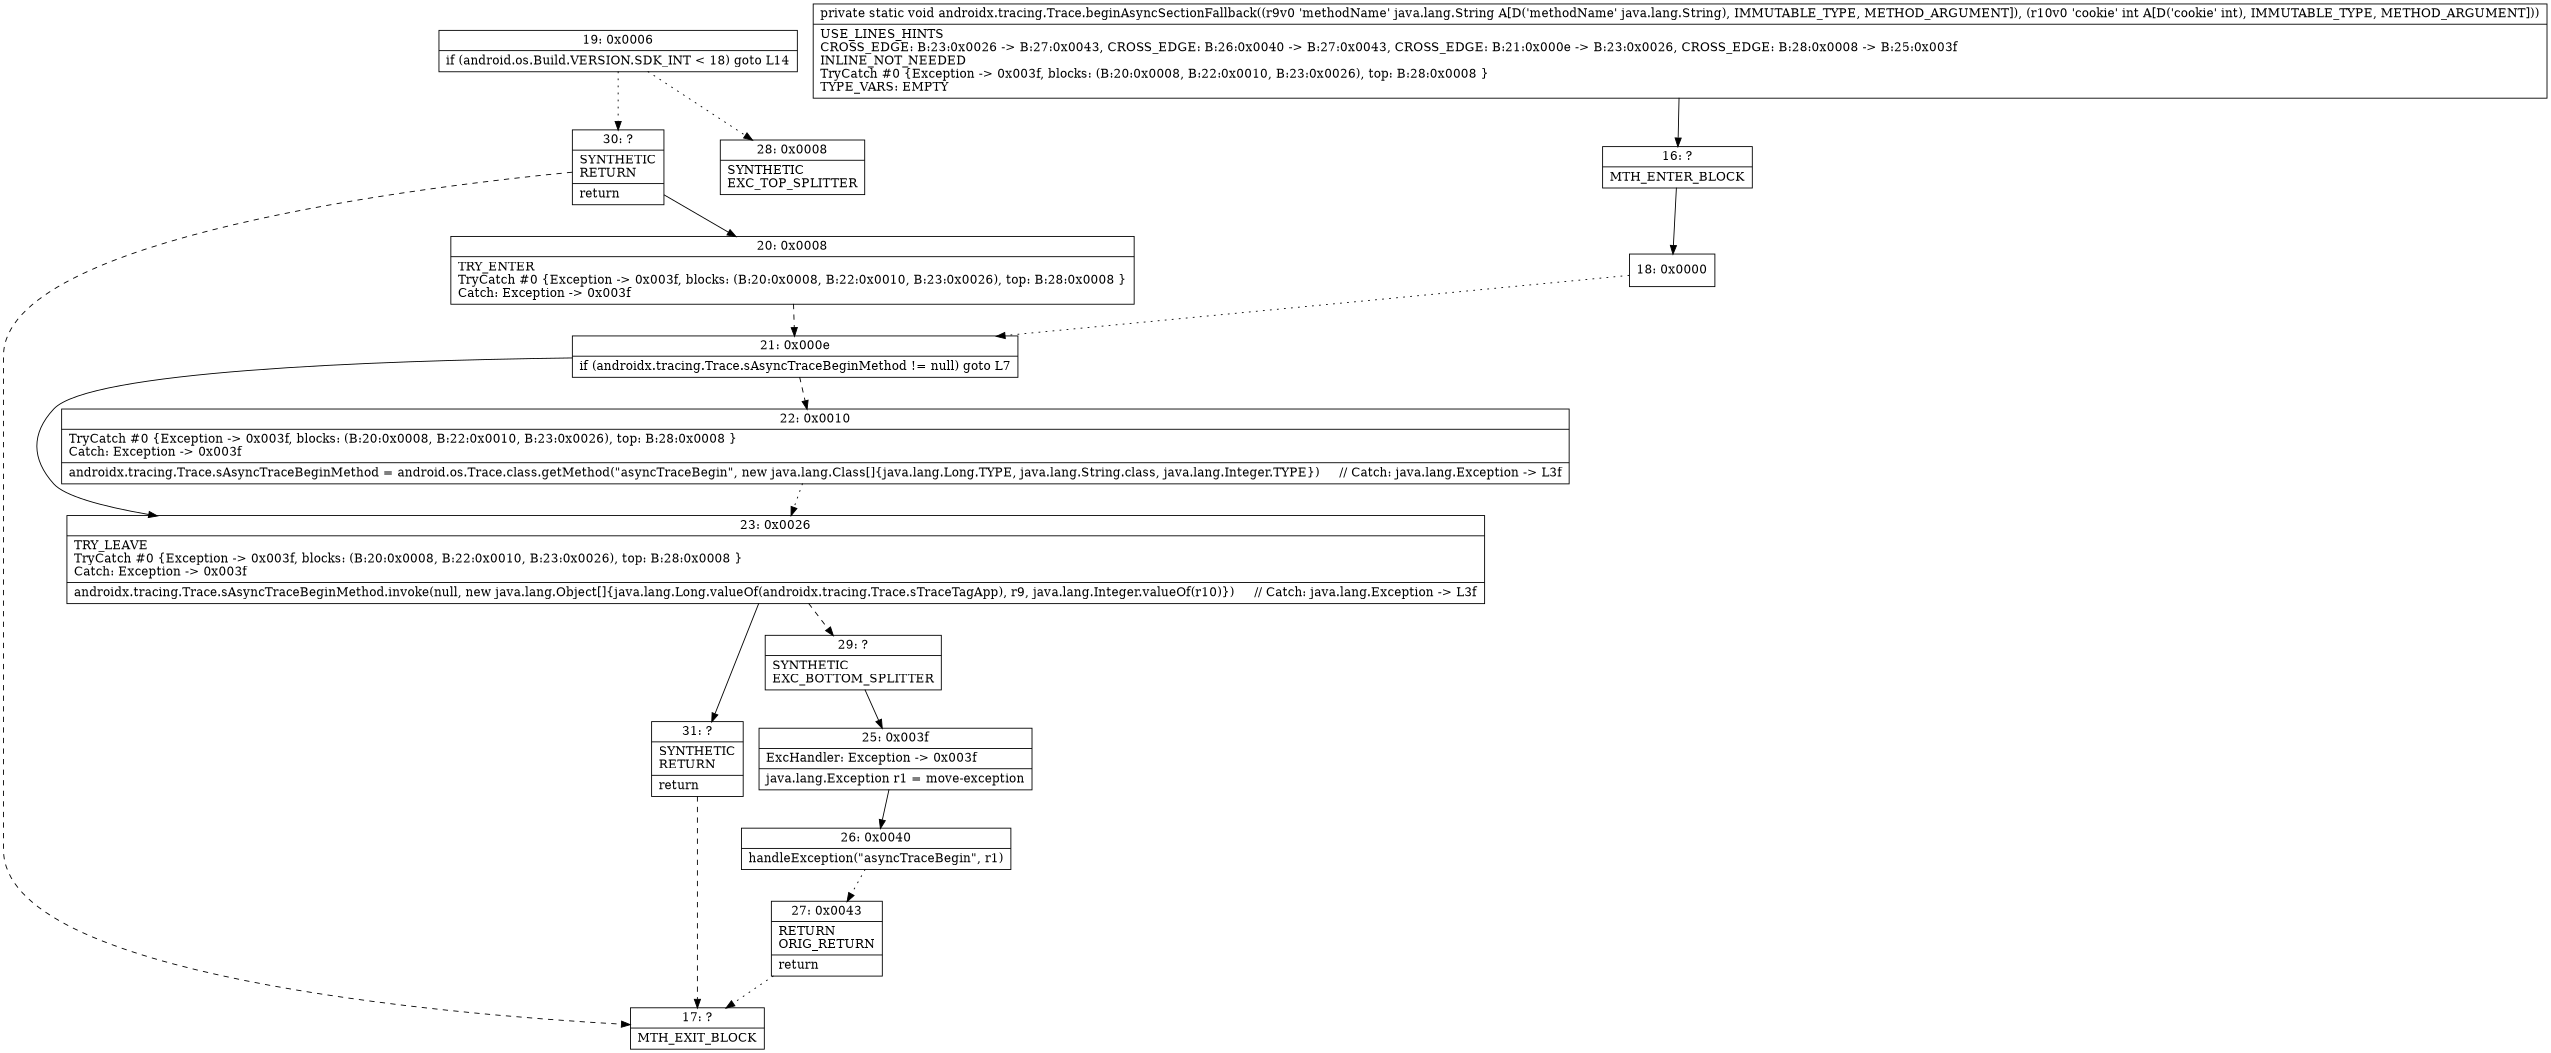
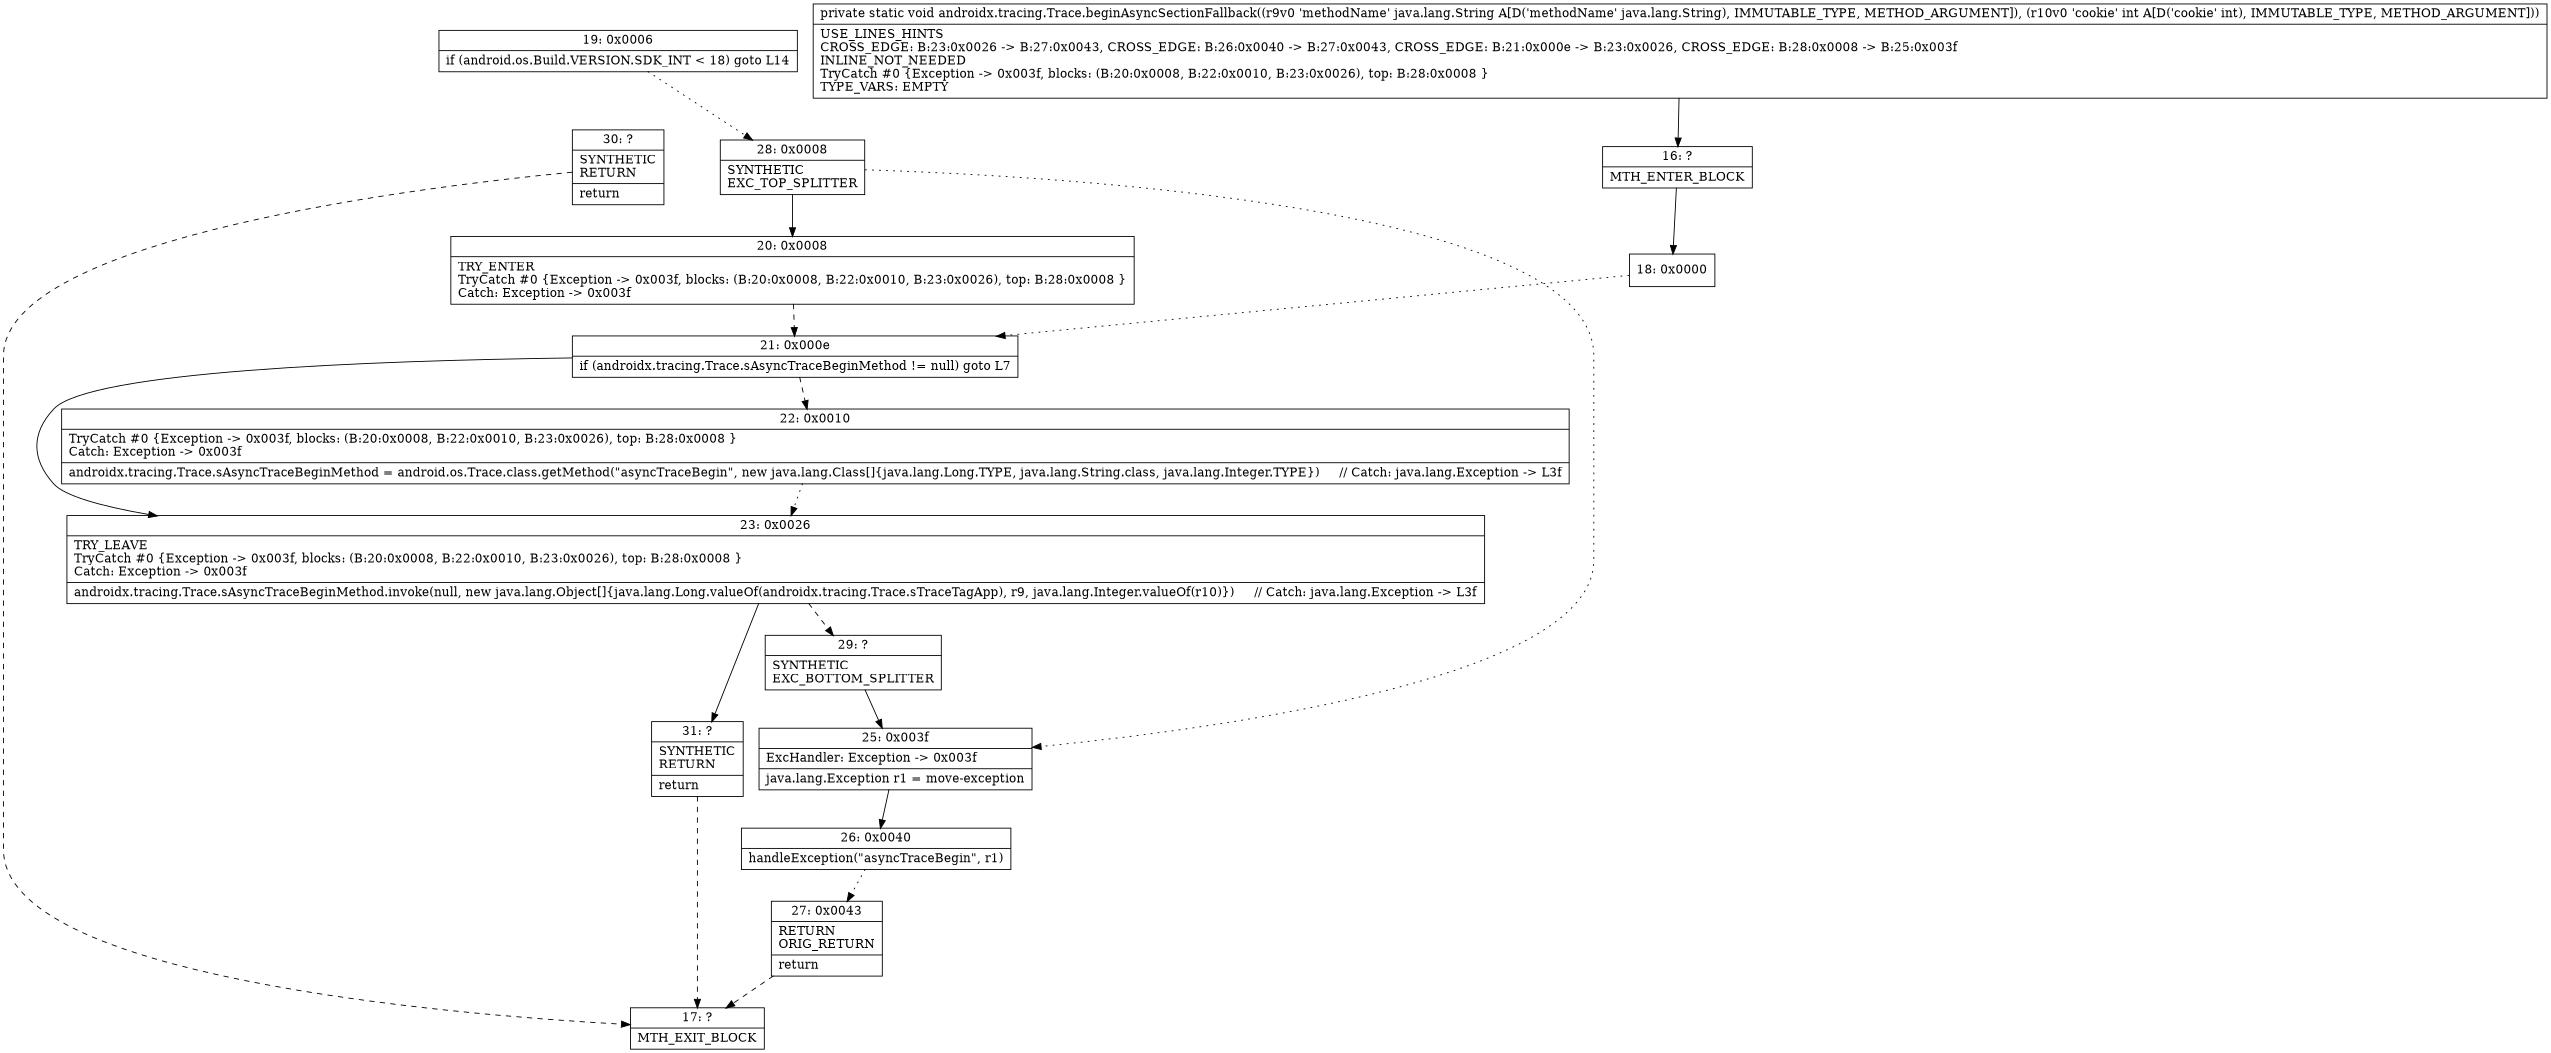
edge "19: 0x0006" -> "30: ?": removed
edge "30: ?" -> "20: 0x0008": now "28: 0x0008" -> "20: 0x0008"
edge "28: 0x0008" -> "25: 0x003f": added
edge "27: 0x0043" -> "17: ?": style dotted -> dashed
